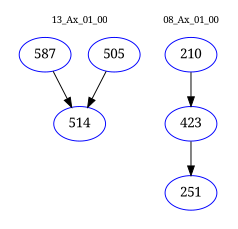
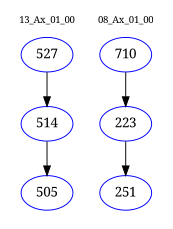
node "587": label "587" -> "527"
node "210": label "210" -> "710"
edge "505" -> "514": reversed
node "423": label "423" -> "223"
